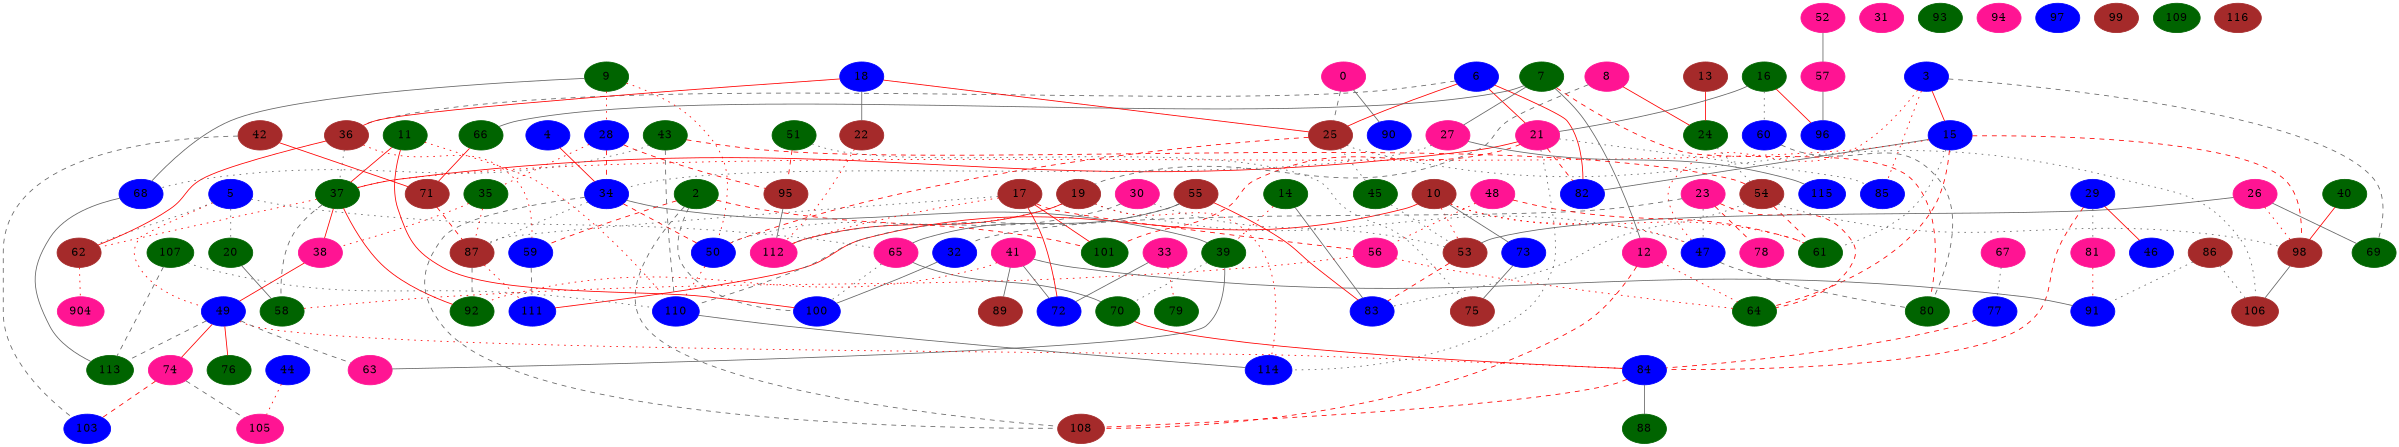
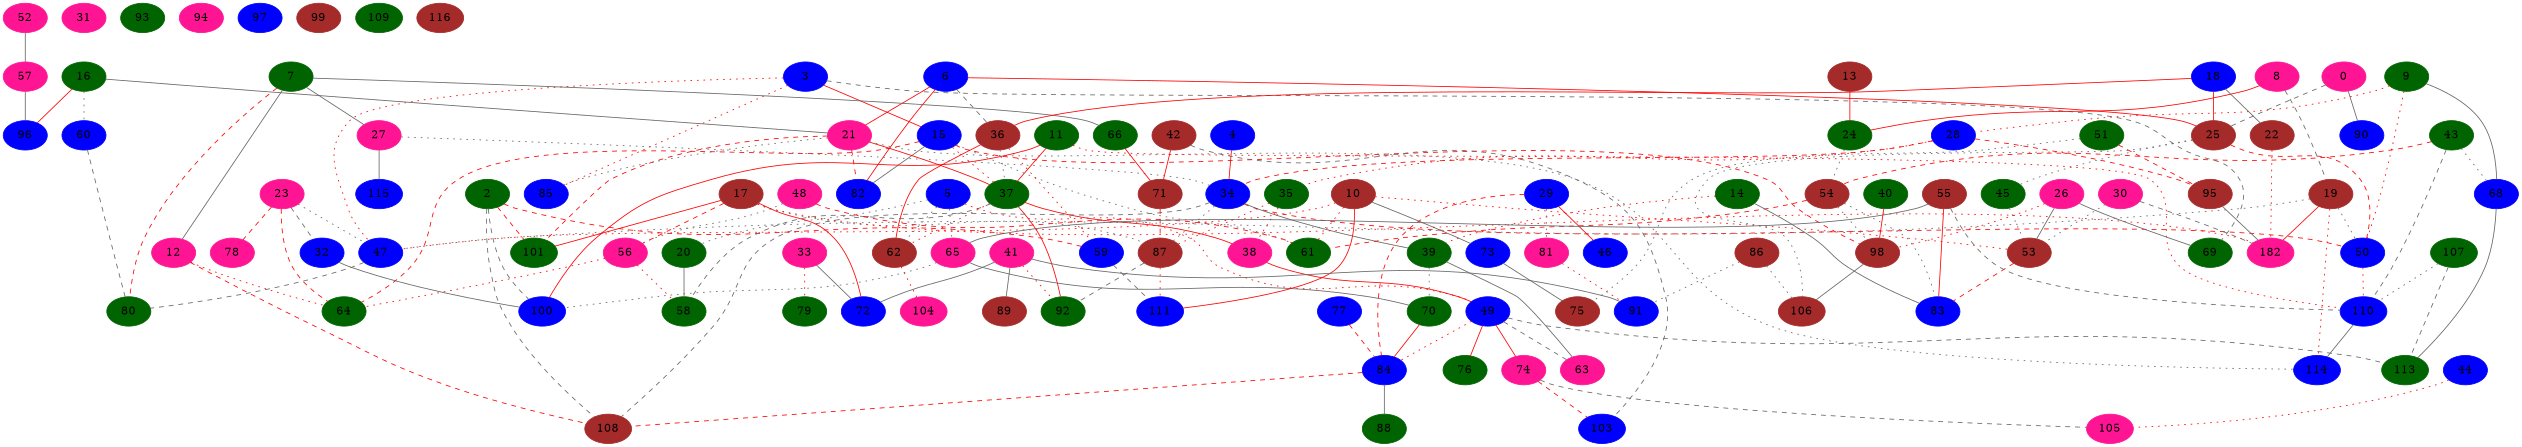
edge "48" -- "56": color red -> gray40
node "112": label "112" -> "182"
node "67": removed
node "904": label "904" -> "104"
